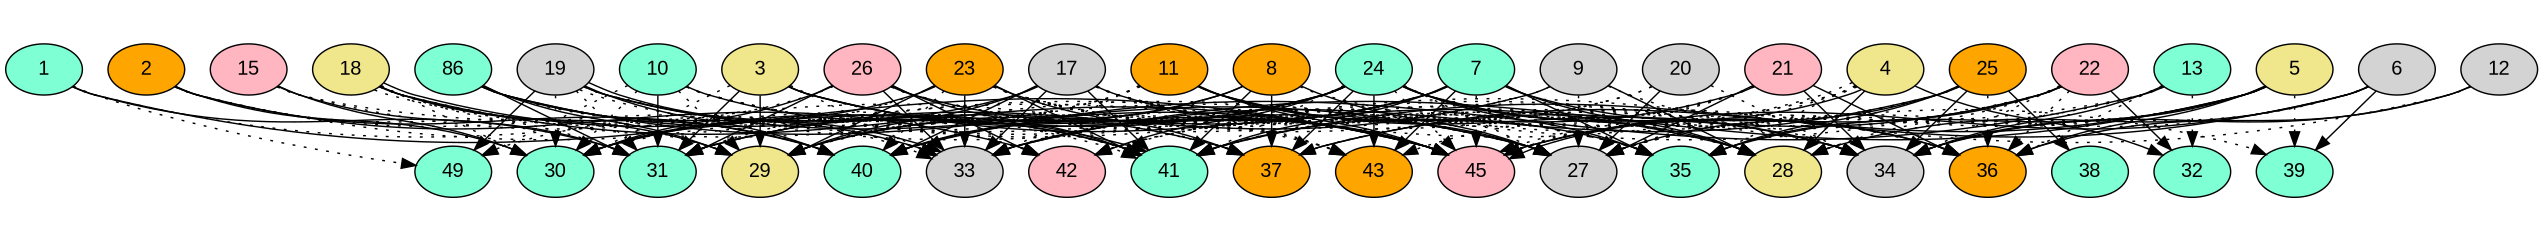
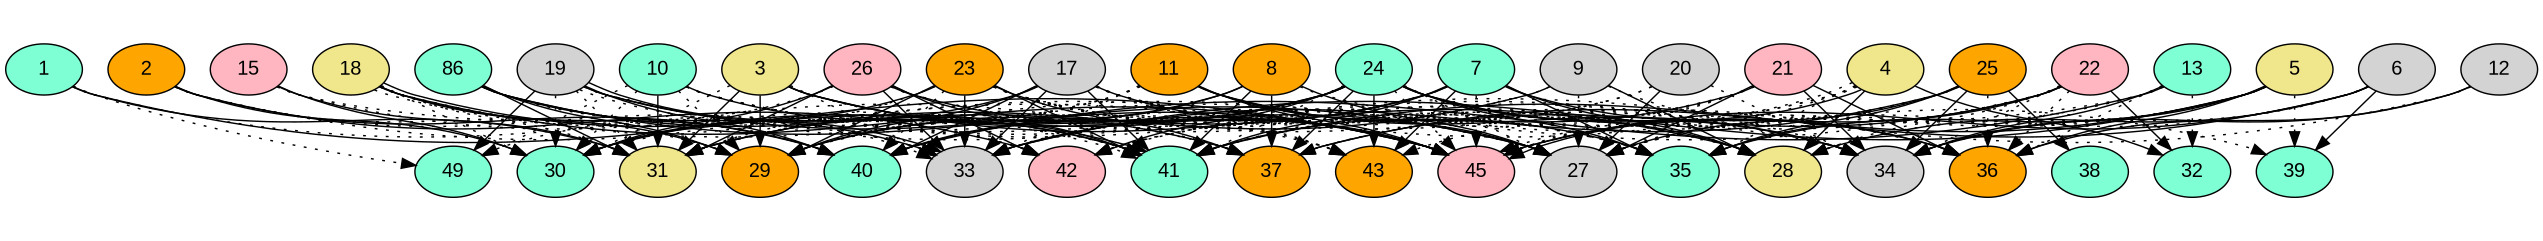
edge "26" -> "27": removed
node "31": fillcolor aquamarine -> khaki
node "29": fillcolor khaki -> orange
